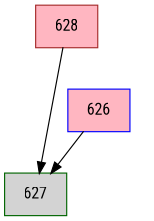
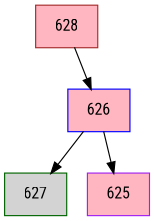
edge "628" -> "627": now "628" -> "626"
node "625": added
